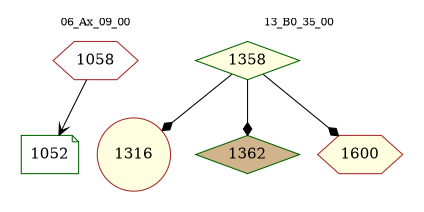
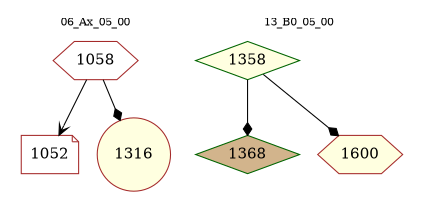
cluster "06_Ax_09_00": label "06_Ax_09_00" -> "06_Ax_05_00"
cluster "13_B0_35_00": label "13_B0_35_00" -> "13_B0_05_00"
edge "1358" -> "1316": now "1058" -> "1316"
node "1052": color darkgreen -> brown
node "1362": label "1362" -> "1368"
